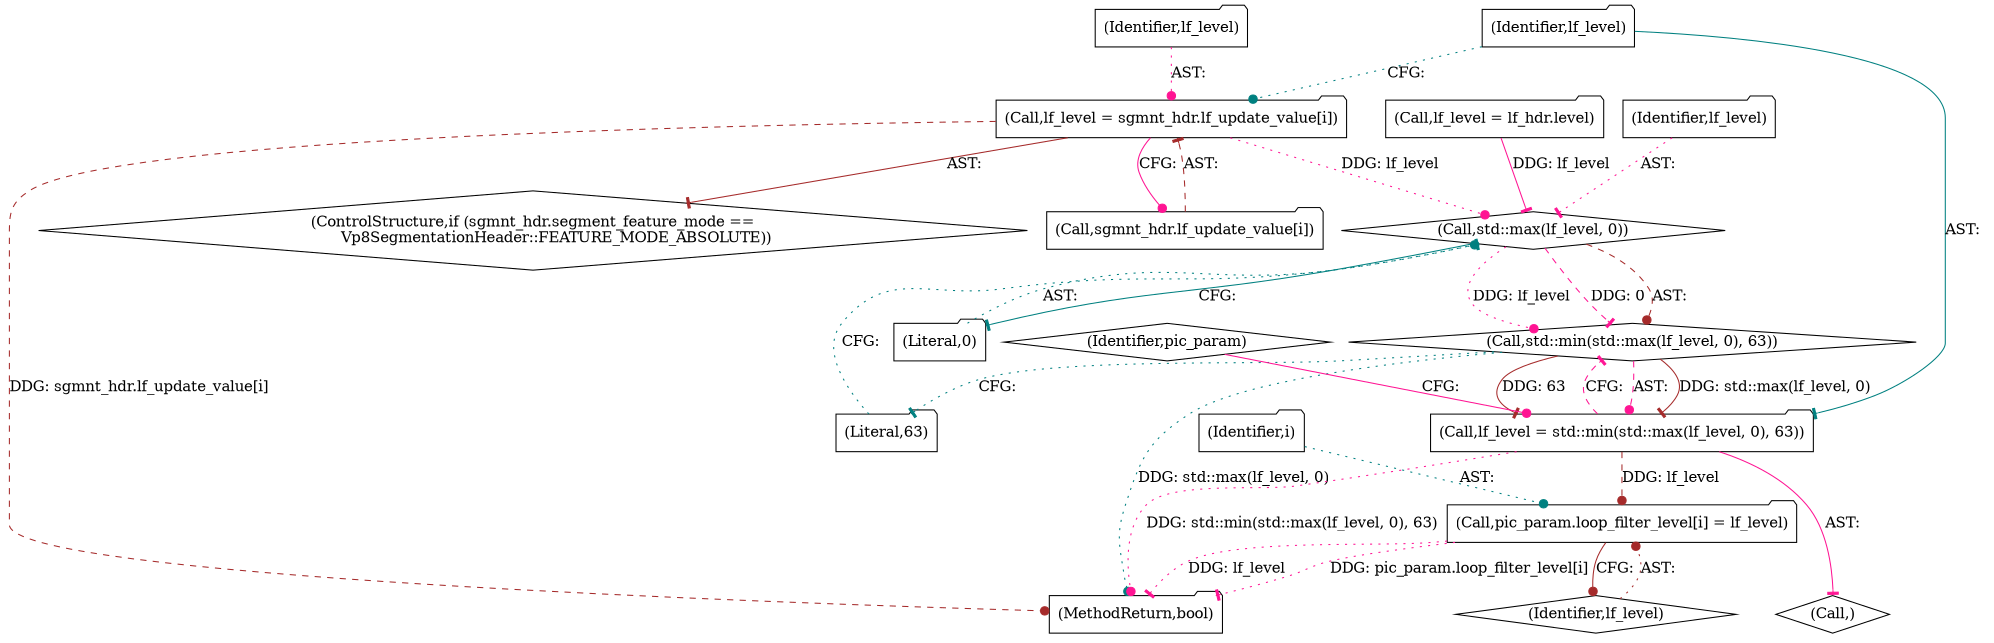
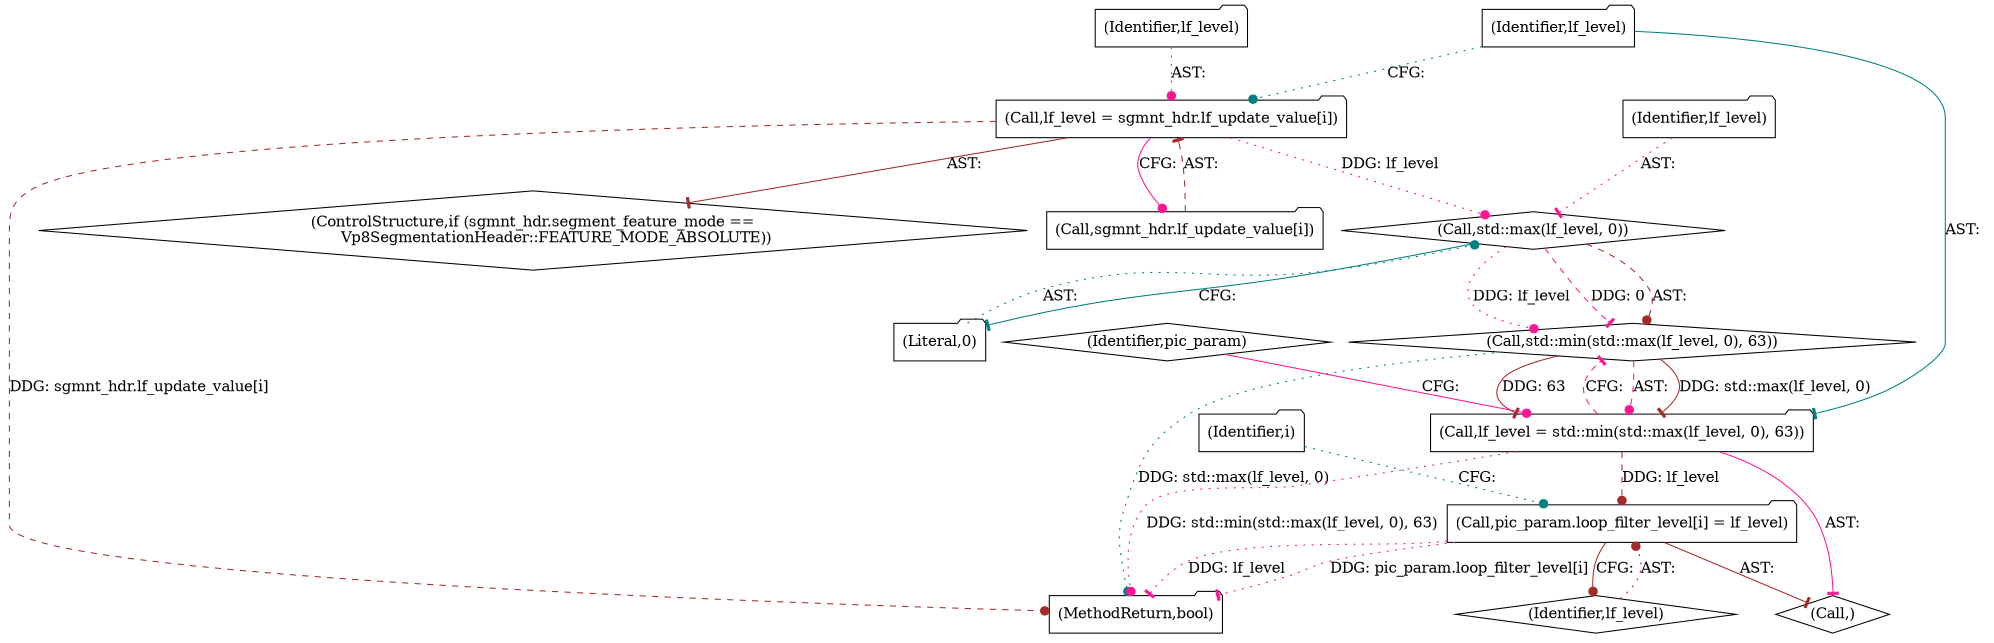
node "(Call,lf_level = lf_hdr.level)": removed
node "(Literal,63)": removed
edge "(Identifier,i)" -> "(Call,pic_param.loop_filter_level[i] = lf_level)": label "AST: " -> "CFG: "
edge "(Call,pic_param.loop_filter_level[i] = lf_level)" -> "(Call,)": added, label "AST:"
